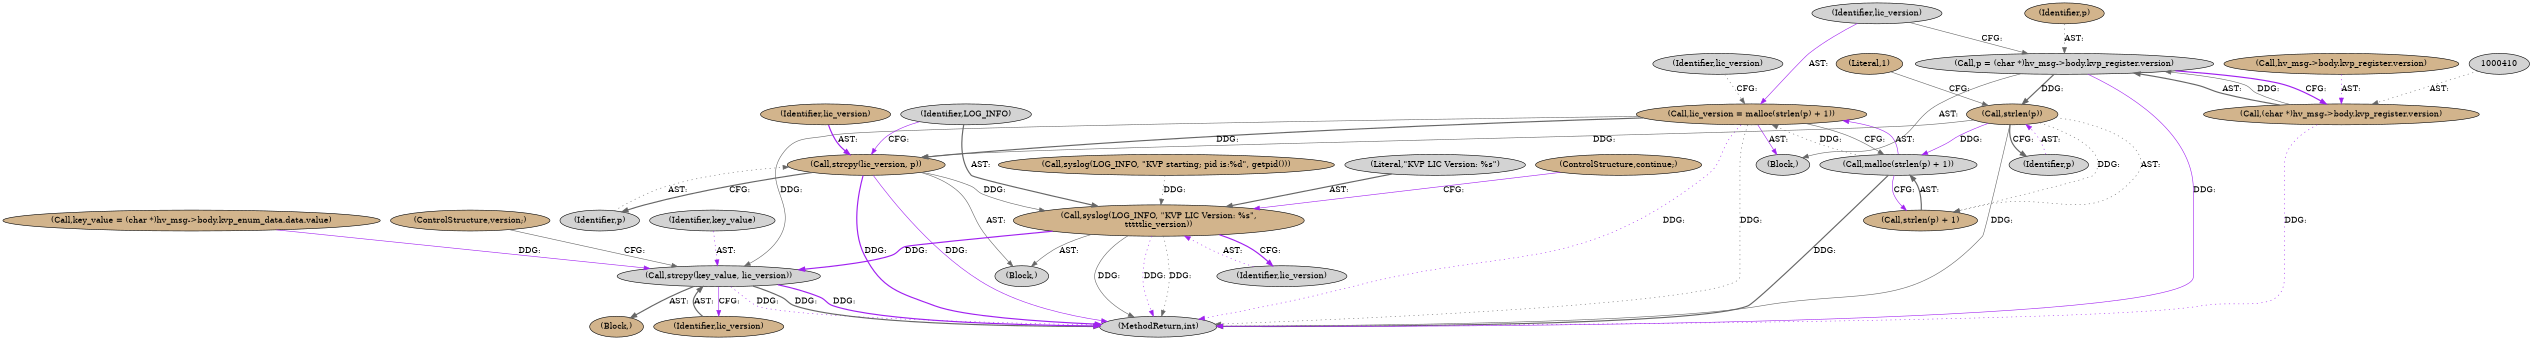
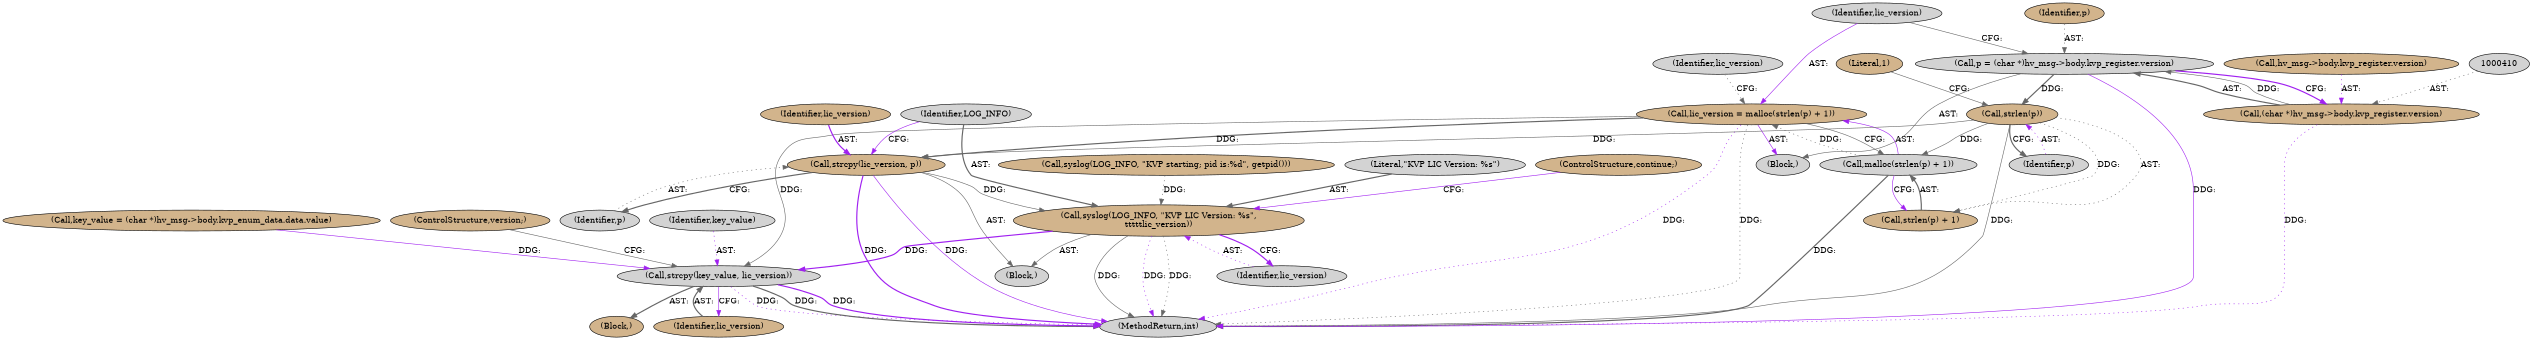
edge "(Call,strlen(p))" -> "(Call,malloc(strlen(p) + 1))": color purple -> gray40
